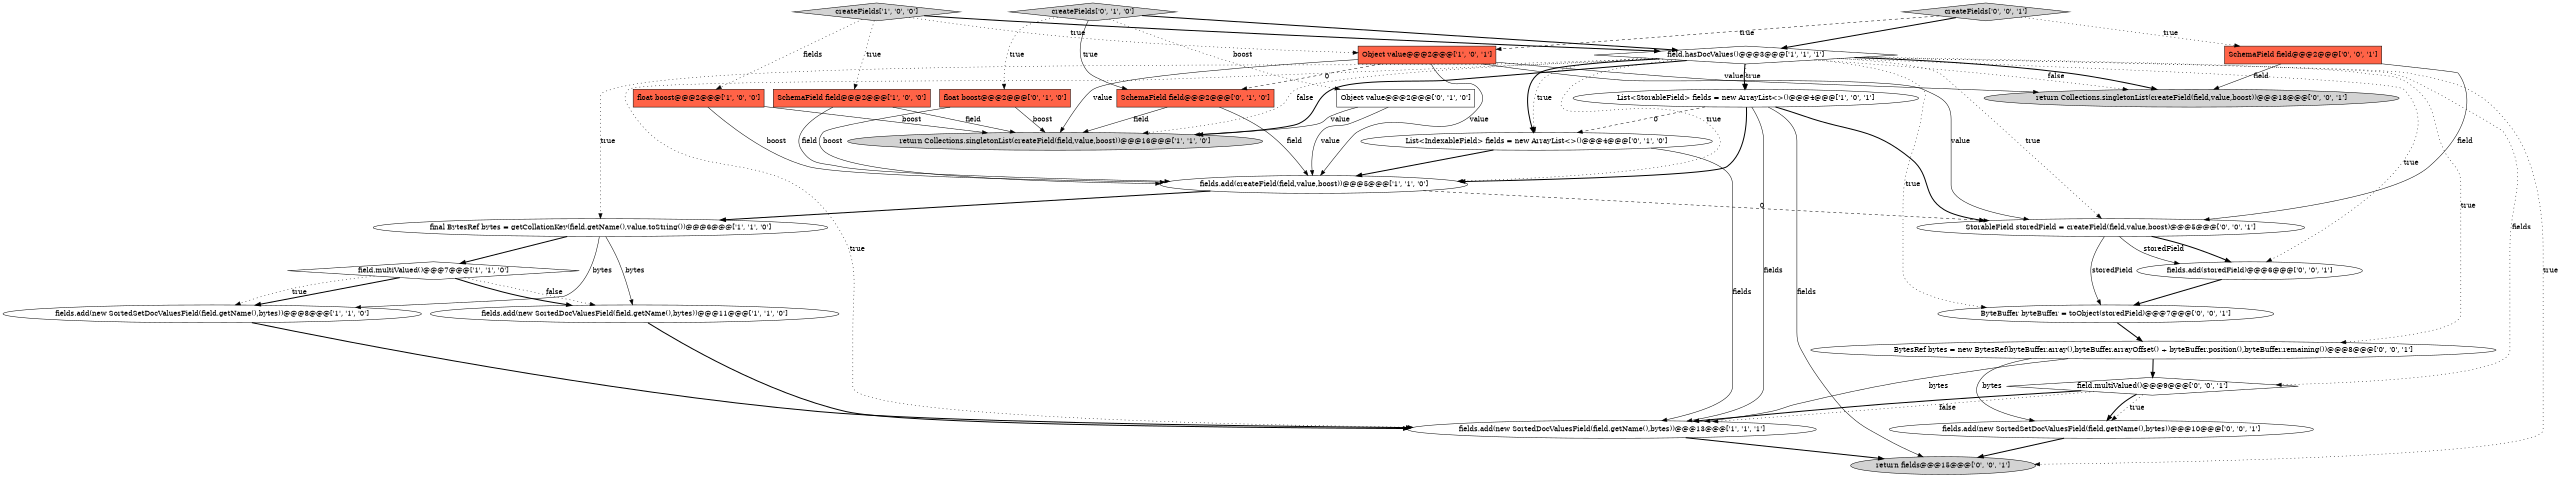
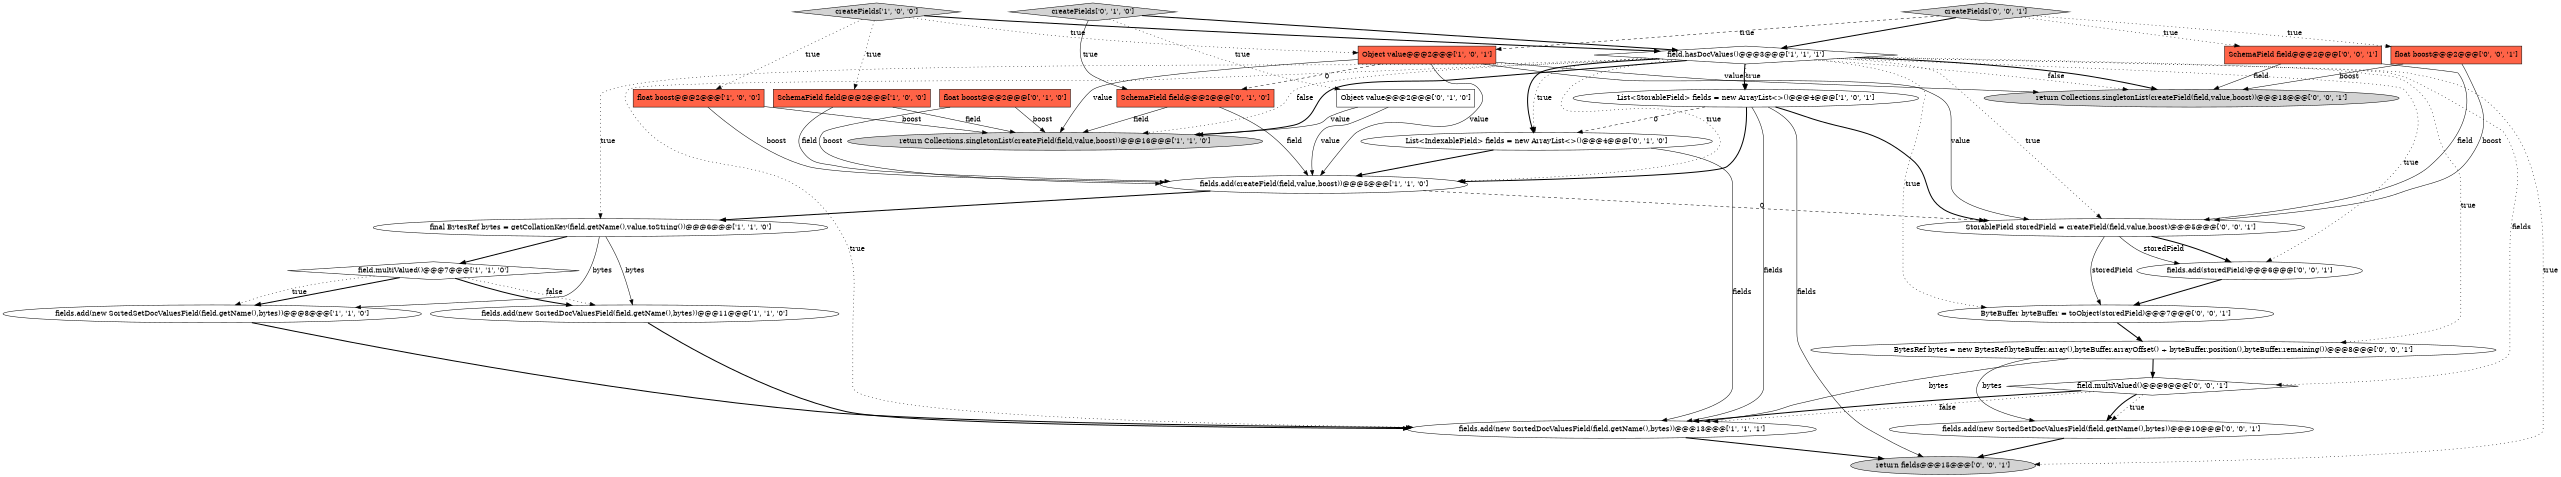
edge "createFields['0', '1', '0']" -> "float boost@@@2@@@['0', '1', '0']": removed, label "true"
edge "createFields['1', '0', '0']" -> "float boost@@@2@@@['1', '0', '0']": label "fields" -> "true"
edge "createFields['0', '1', '0']" -> "Object value@@@2@@@['0', '1', '0']": label "boost" -> "true"
node "float boost@@@2@@@['0', '0', '1']": added
